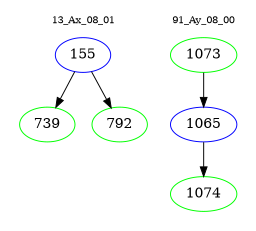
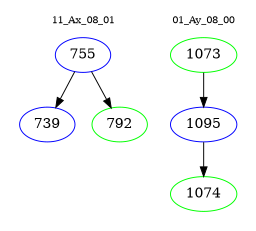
cluster "13_Ax_08_01": label "13_Ax_08_01" -> "11_Ax_08_01"
cluster "91_Ay_08_00": label "91_Ay_08_00" -> "01_Ay_08_00"
node "155": label "155" -> "755"
node "739": color green -> blue
node "1065": label "1065" -> "1095"
